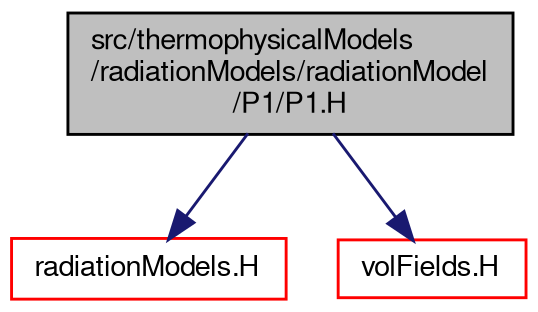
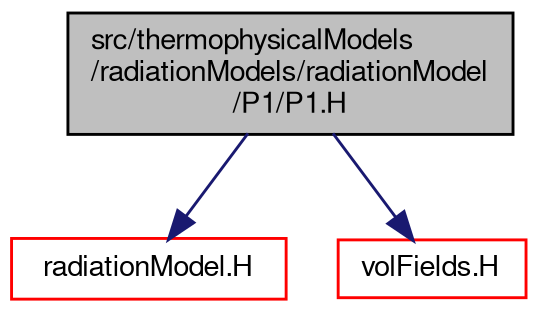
node "radiationModels.H": label "radiationModels.H" -> "radiationModel.H"
